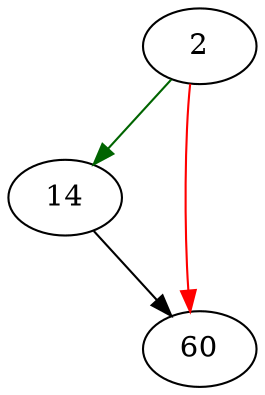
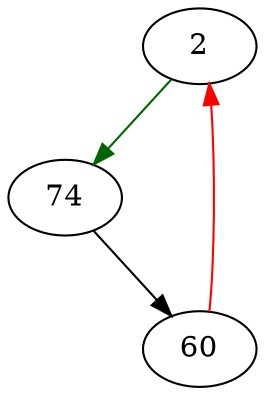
edge "2" -> "60": reversed
node "14": label "14" -> "74"
